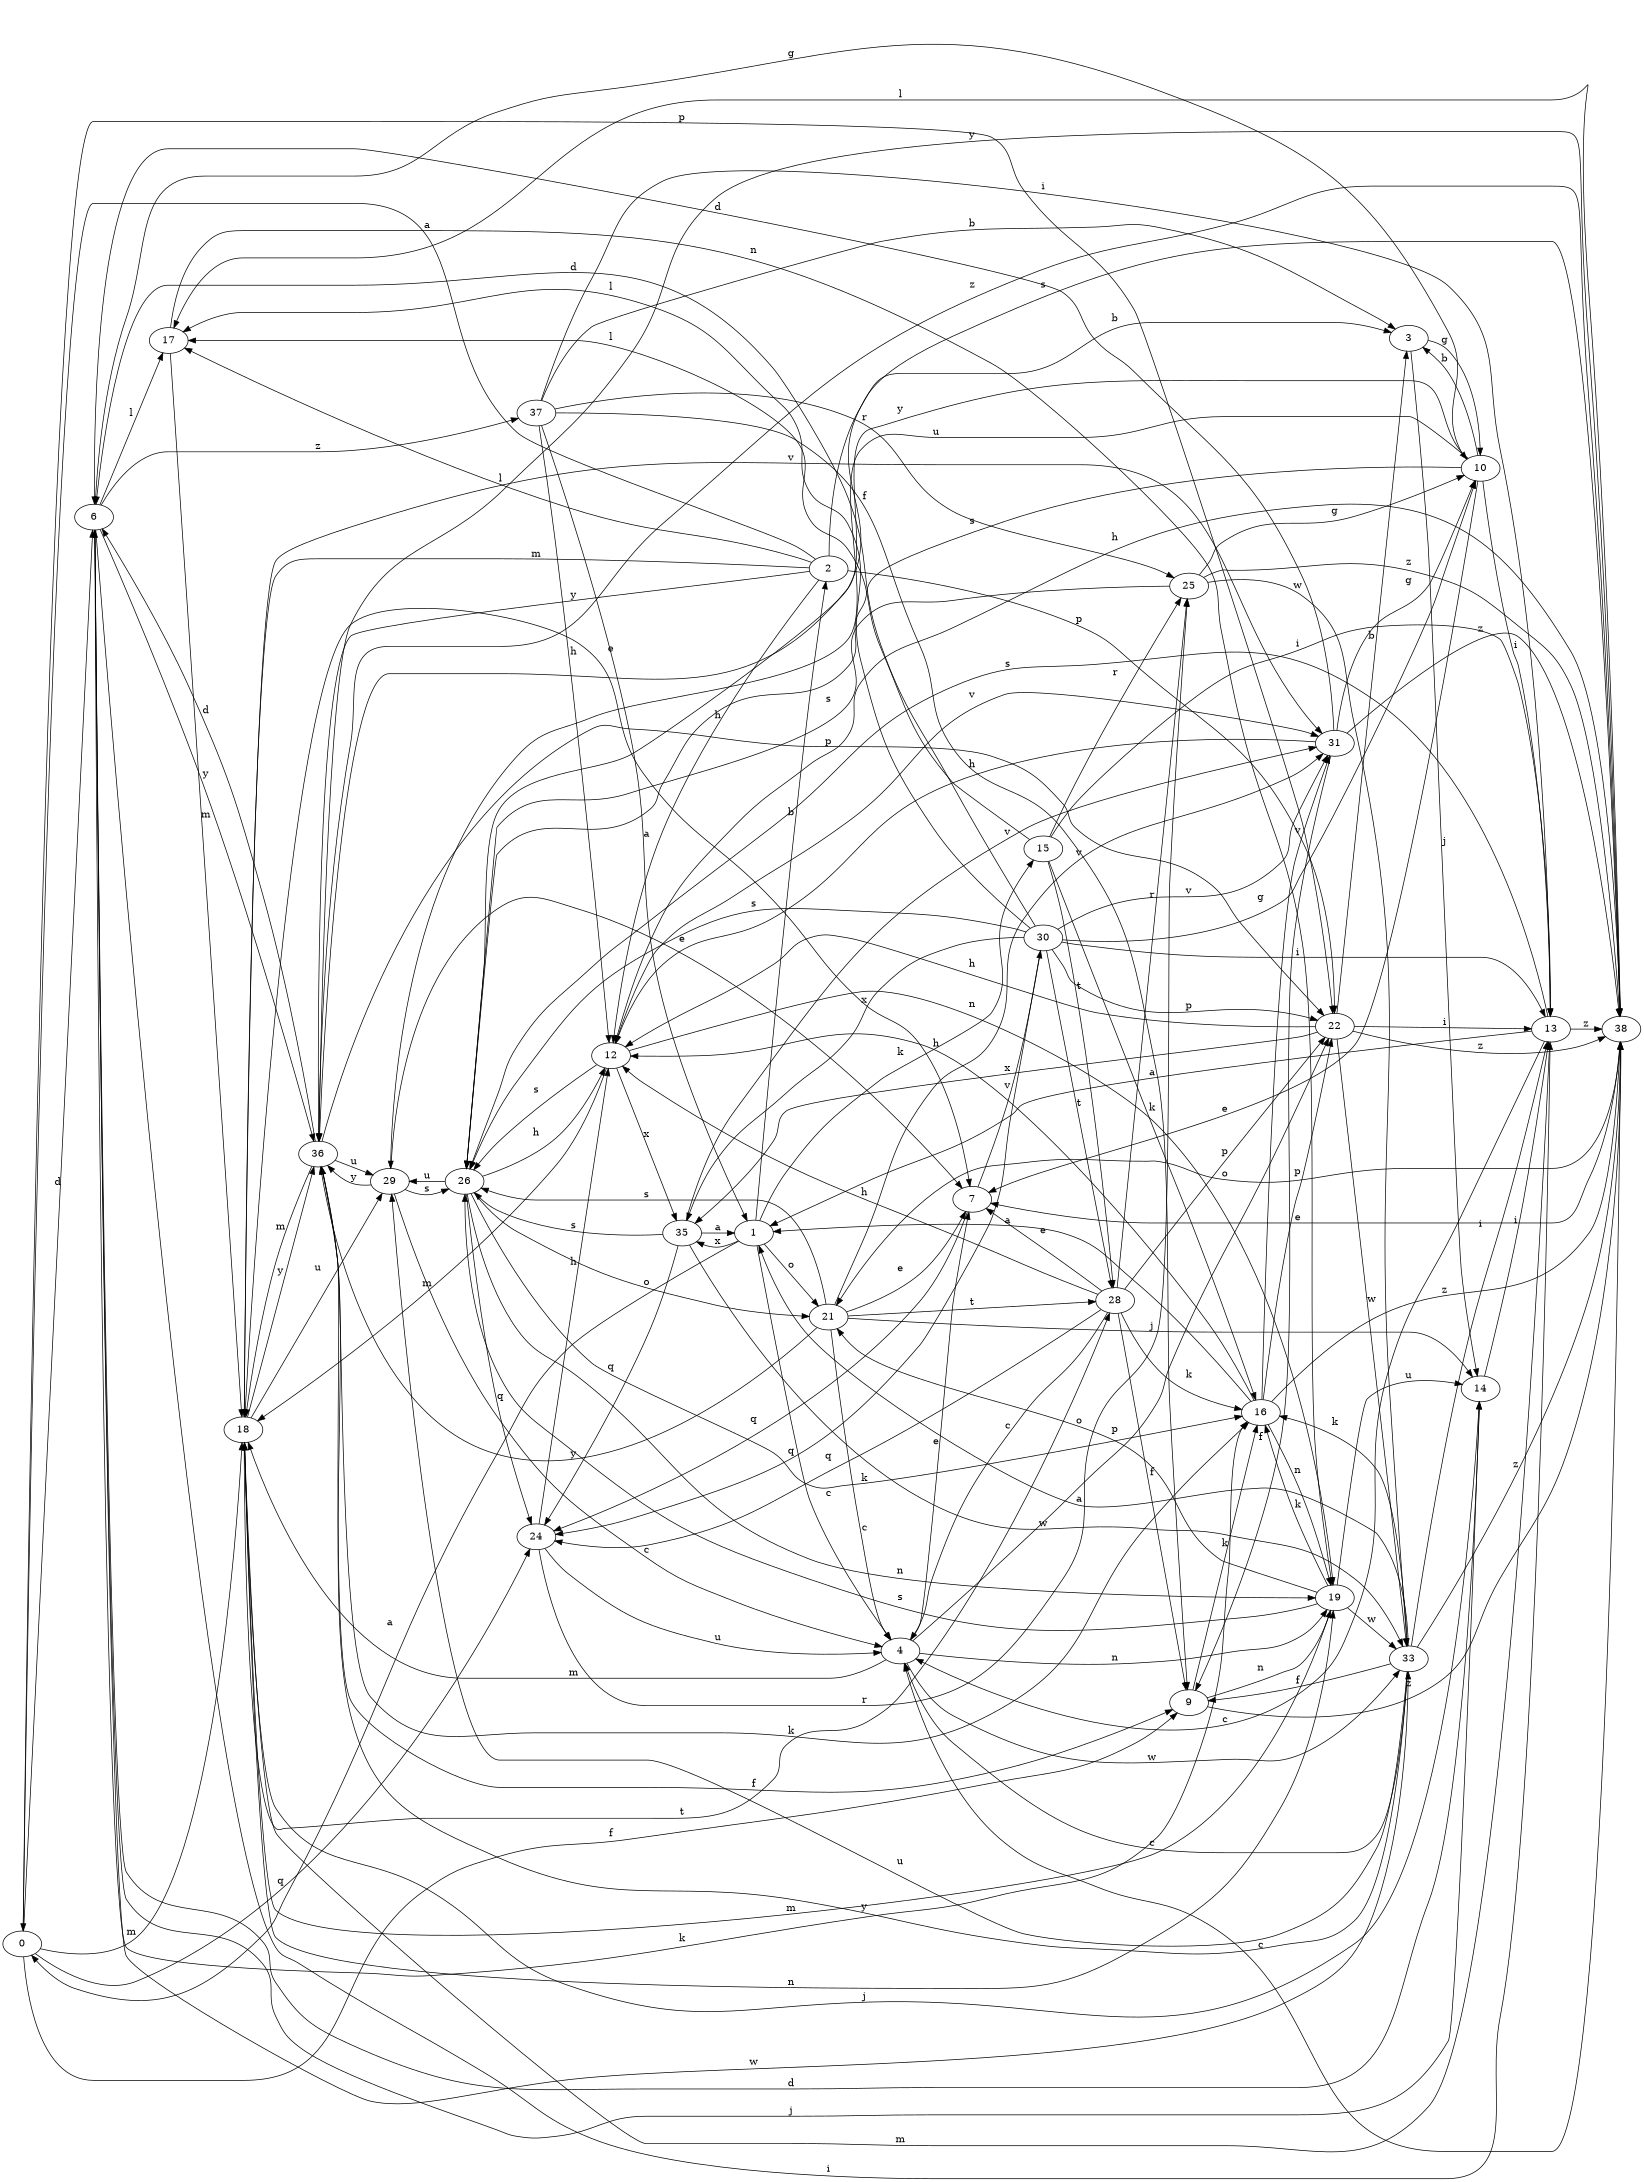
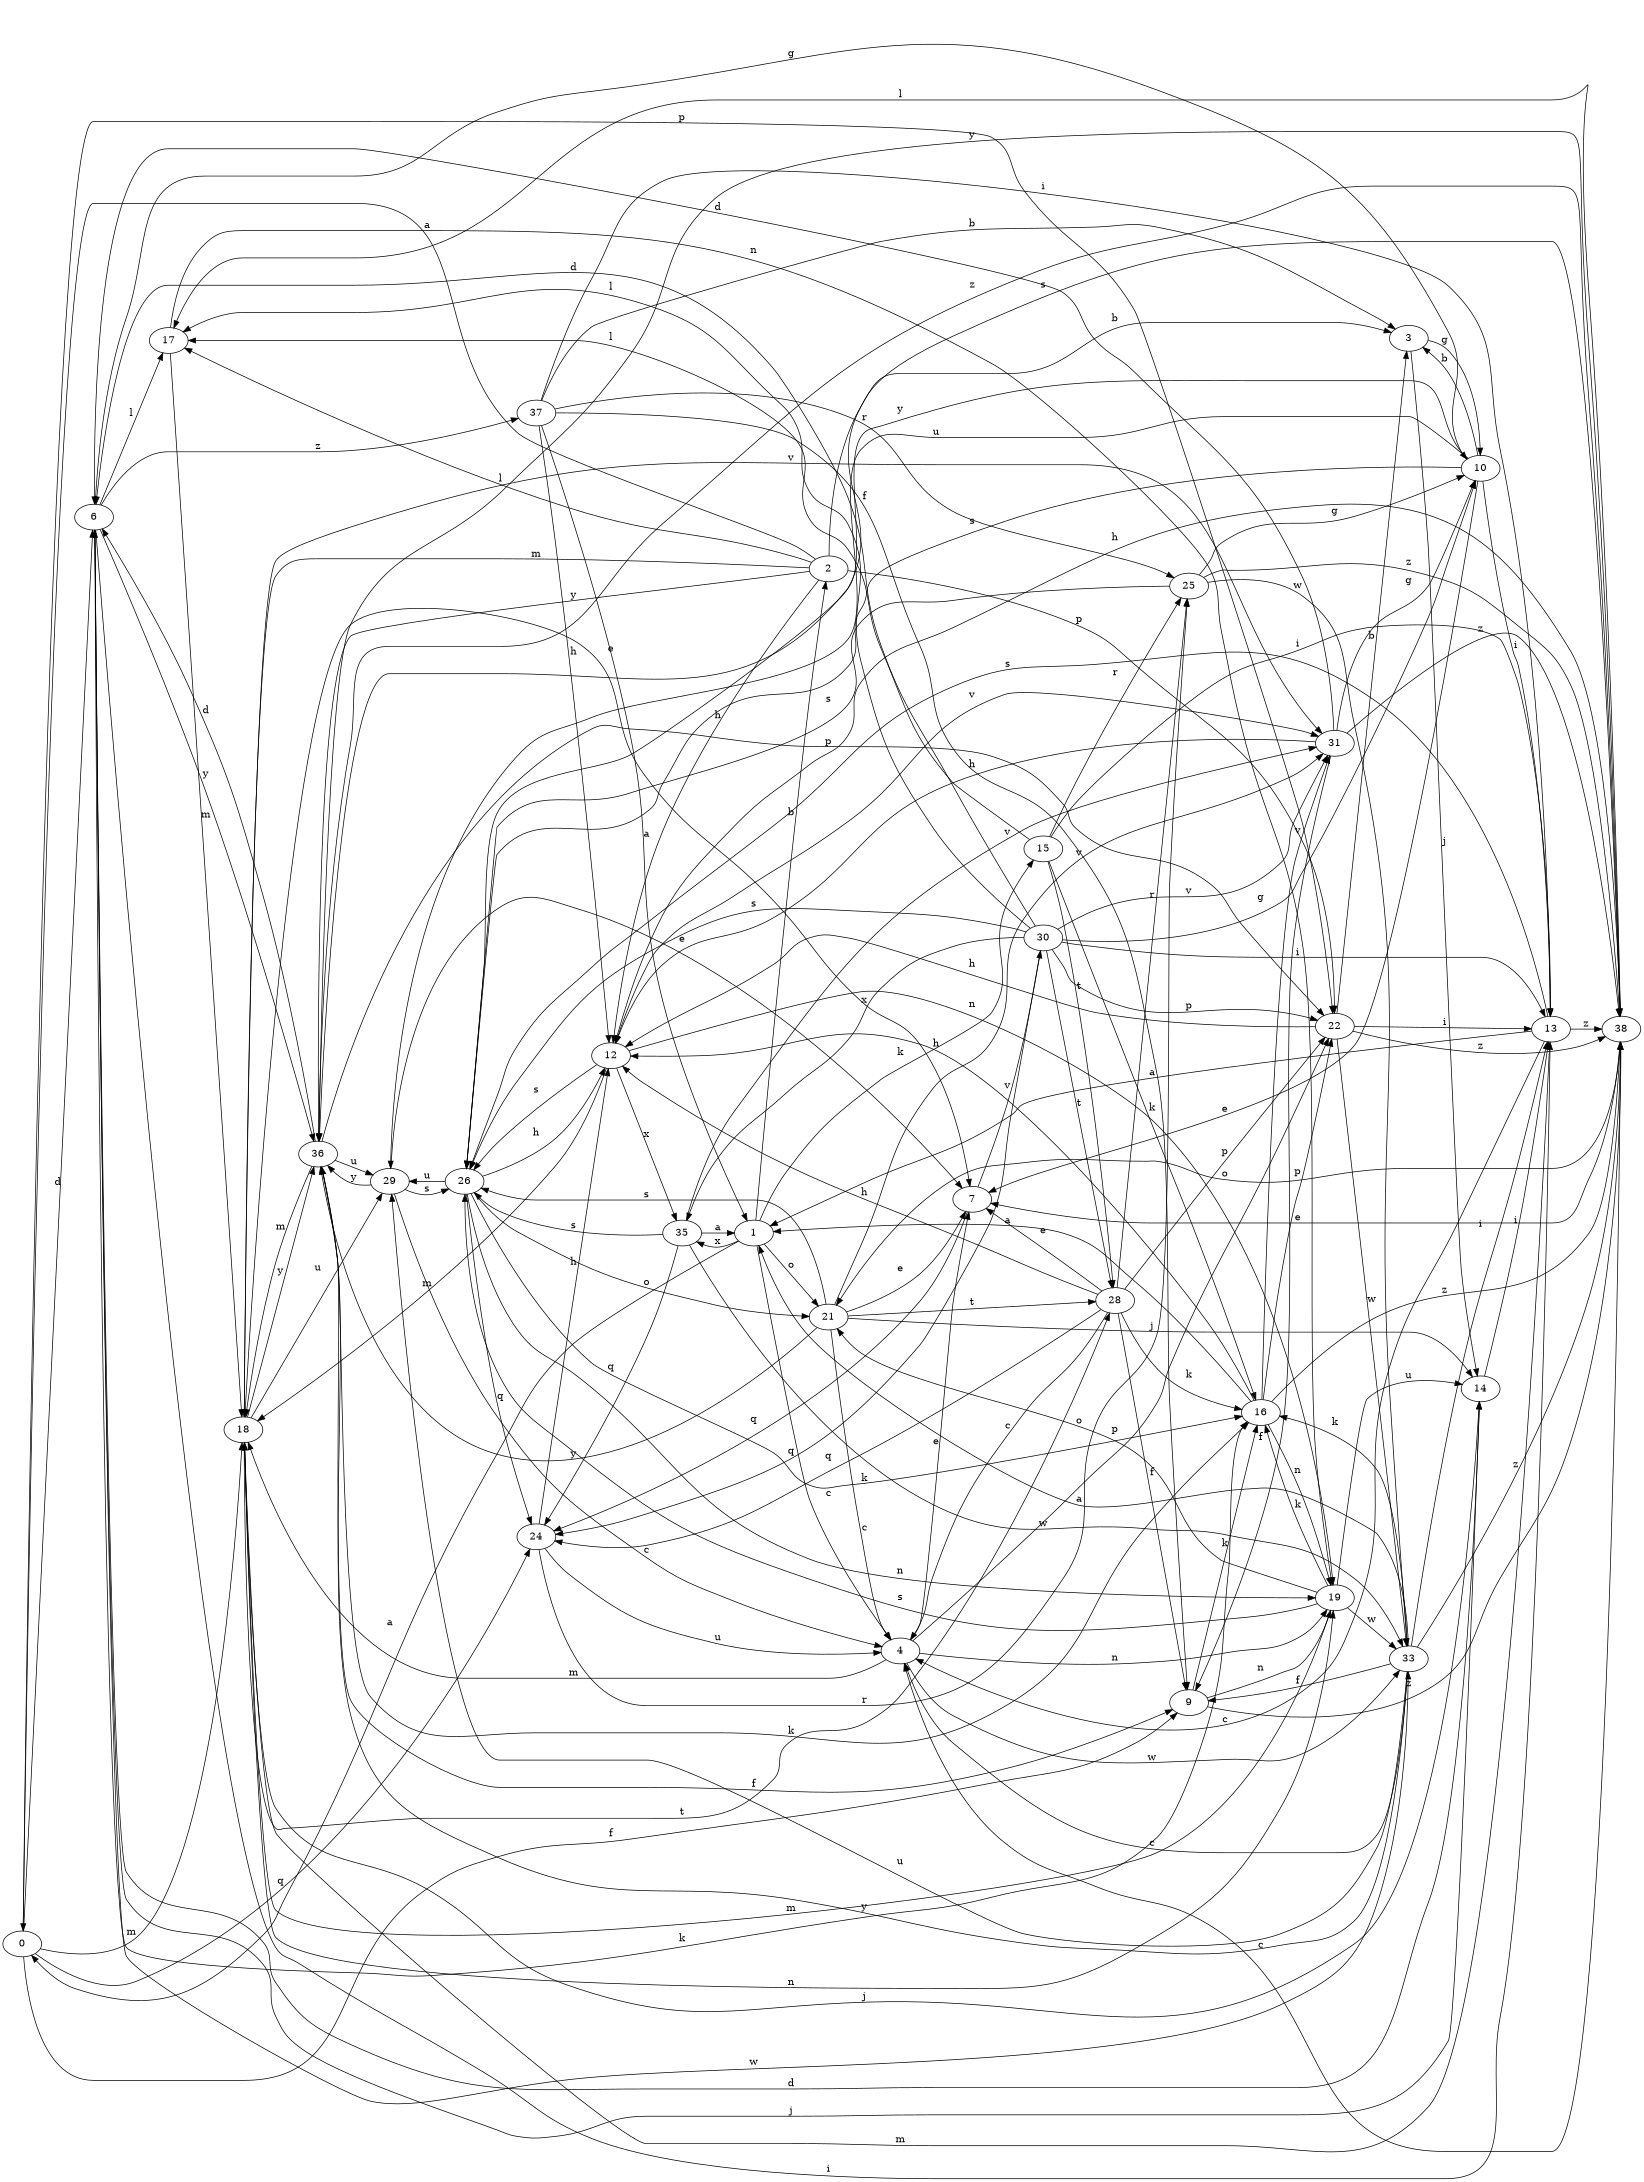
edge "22" -> "35": removed, label "x"
